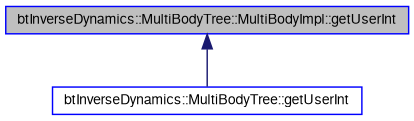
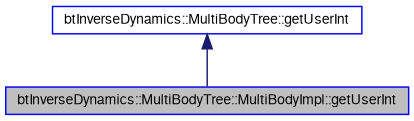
edge "btInverseDynamics::MultiBodyTree::getUserInt" -> "btInverseDynamics::MultiBodyTree::MultiBodyImpl::getUserInt": reversed
